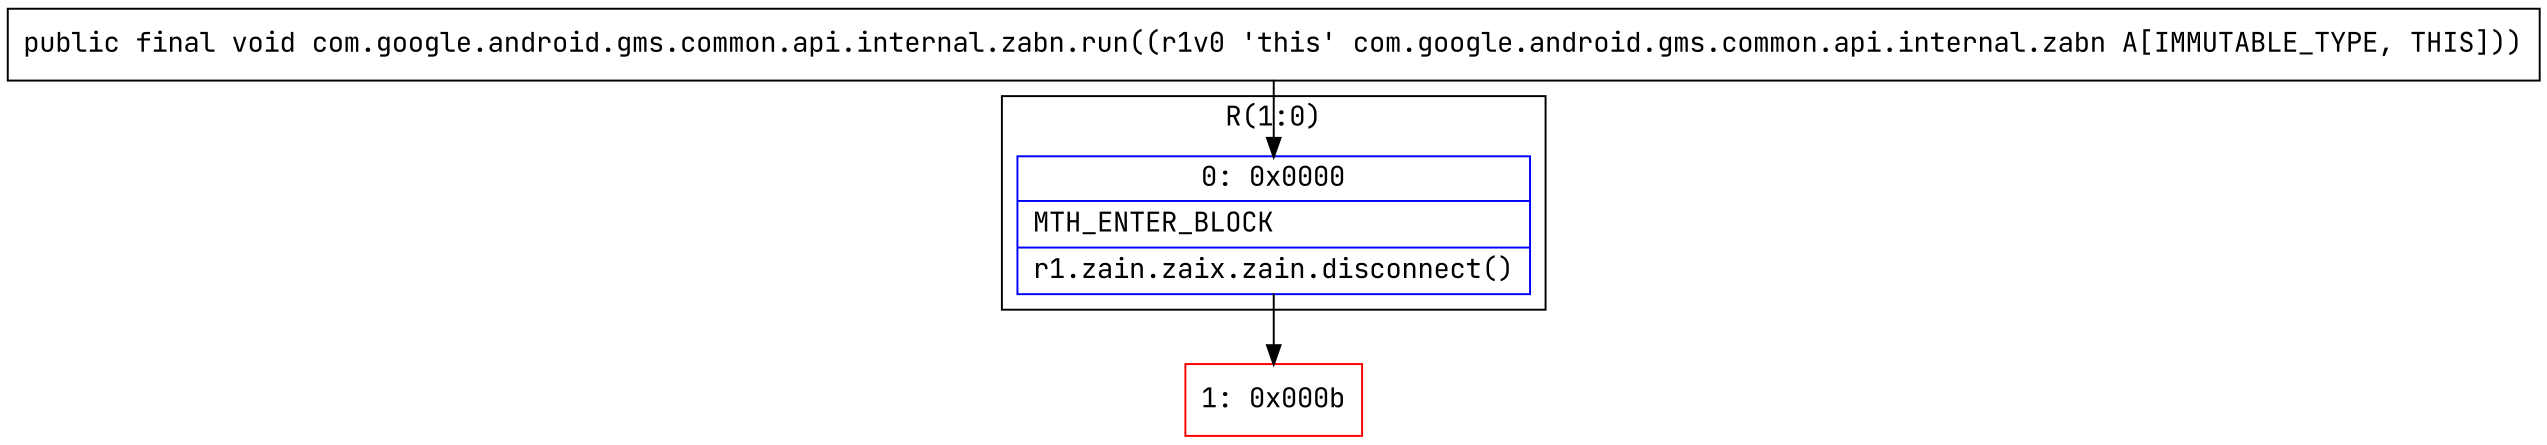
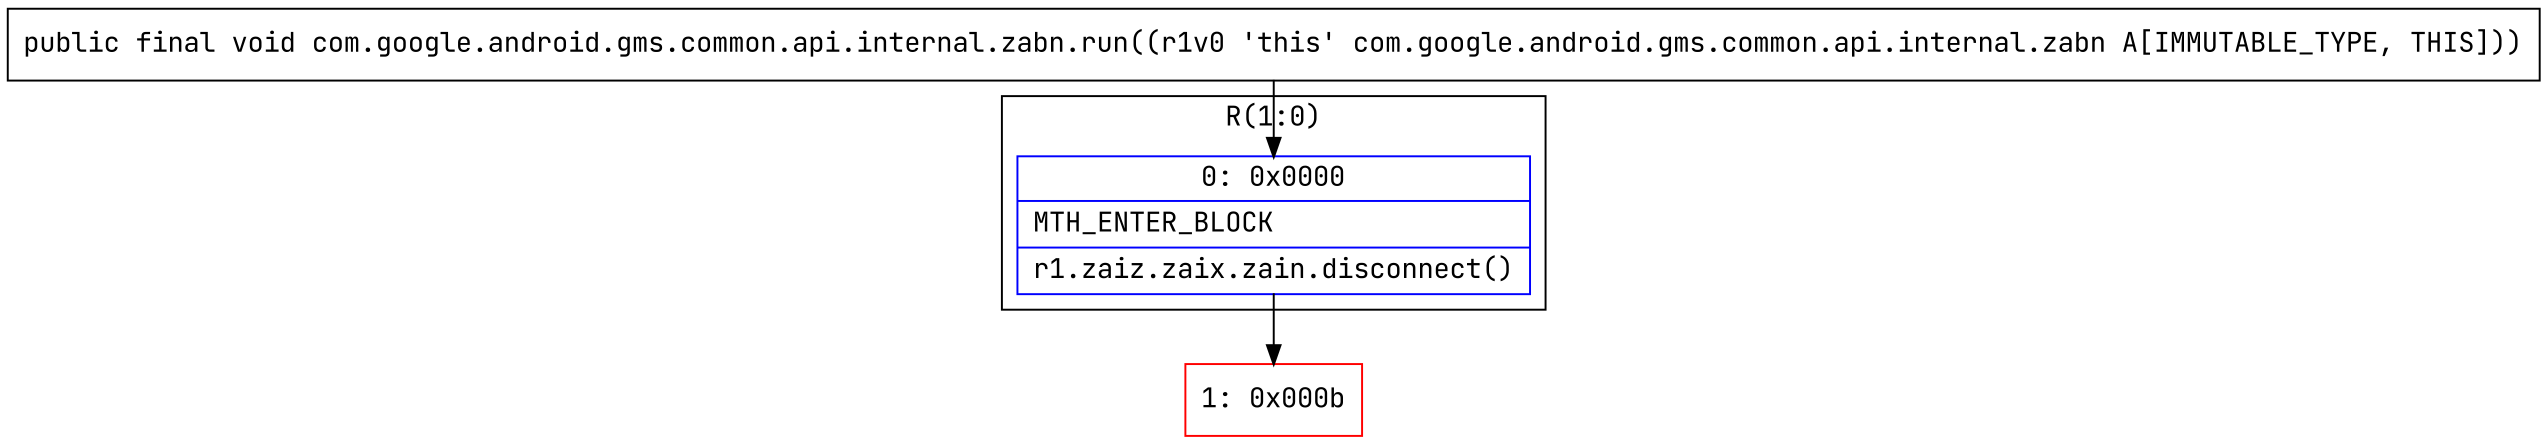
node "0: 0x0000": text "r1.zain.zaix.zain.disconnect()" -> "r1.zaiz.zaix.zain.disconnect()"
